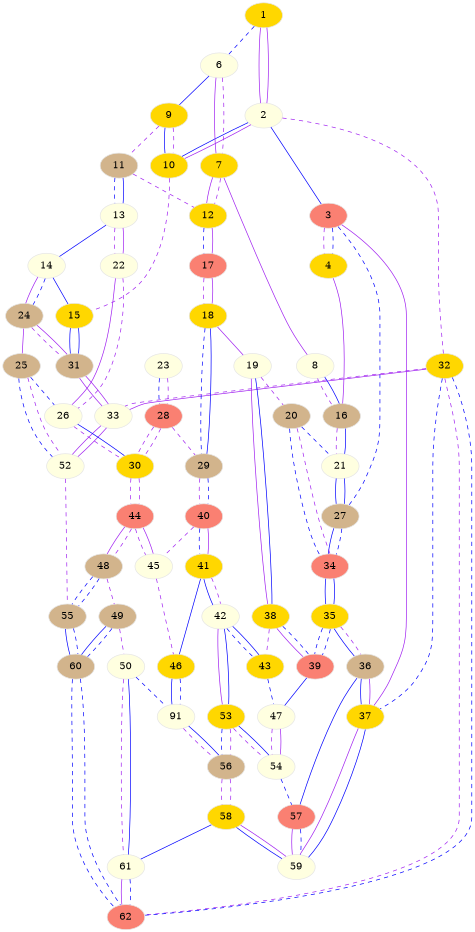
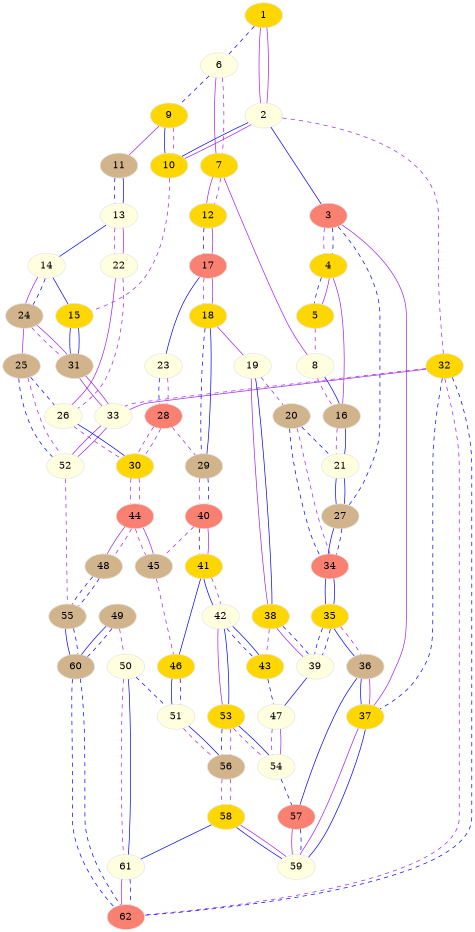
edge "6" -- "9": style solid -> dashed
edge "9" -- "11": style dashed -> solid
edge "11" -- "12": removed
edge "17" -- "23": added
node "5": added
node "45": fillcolor lightyellow -> tan
edge "48" -- "49": removed
node "39": fillcolor salmon -> lightyellow
node "91": label "91" -> "51"
